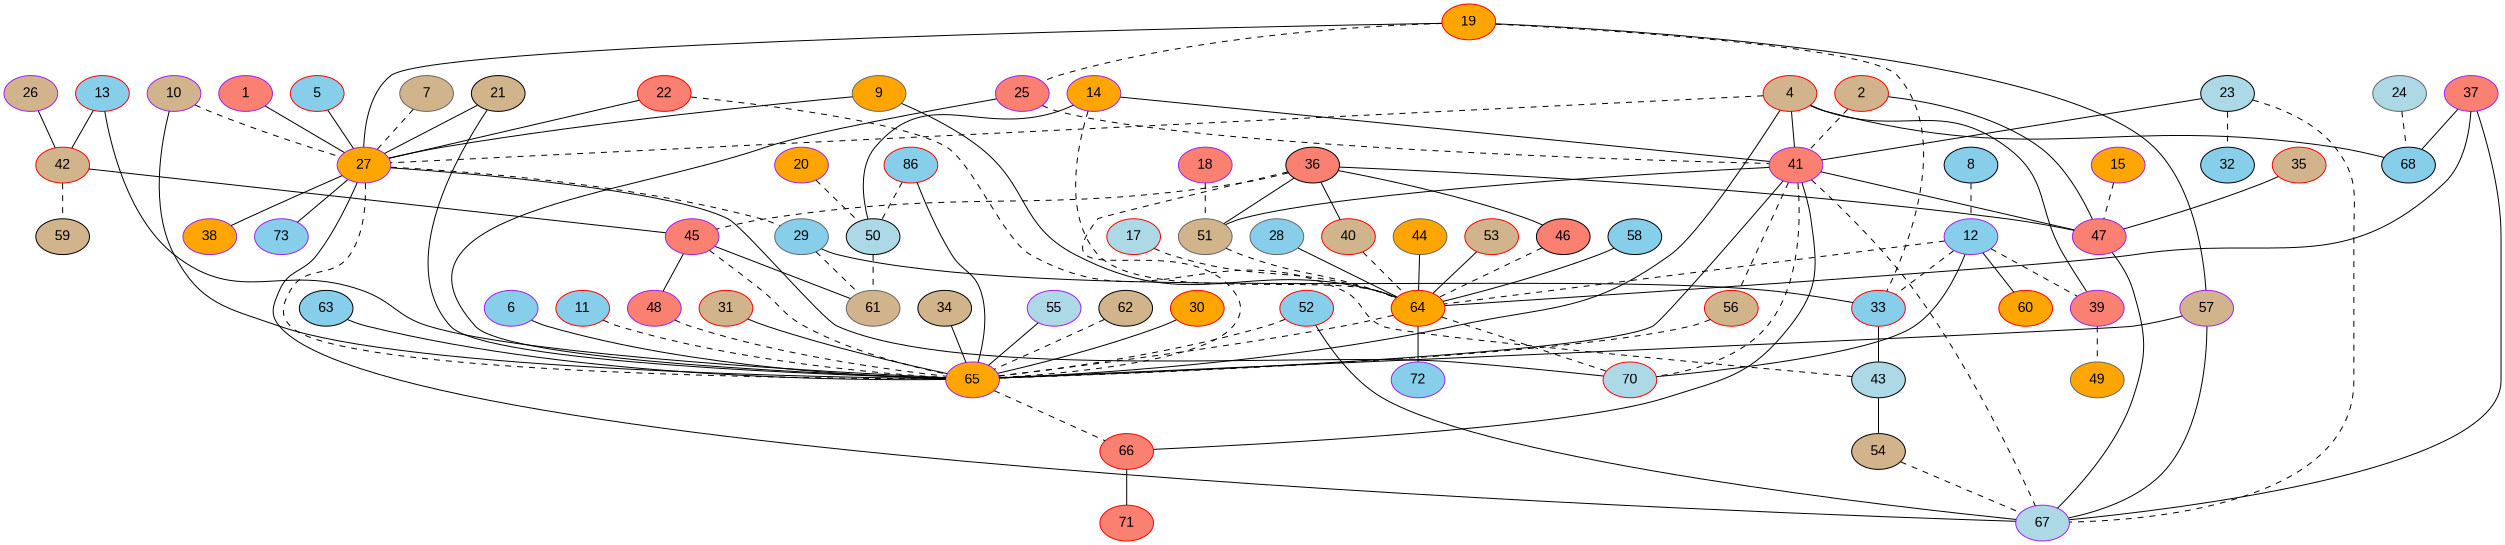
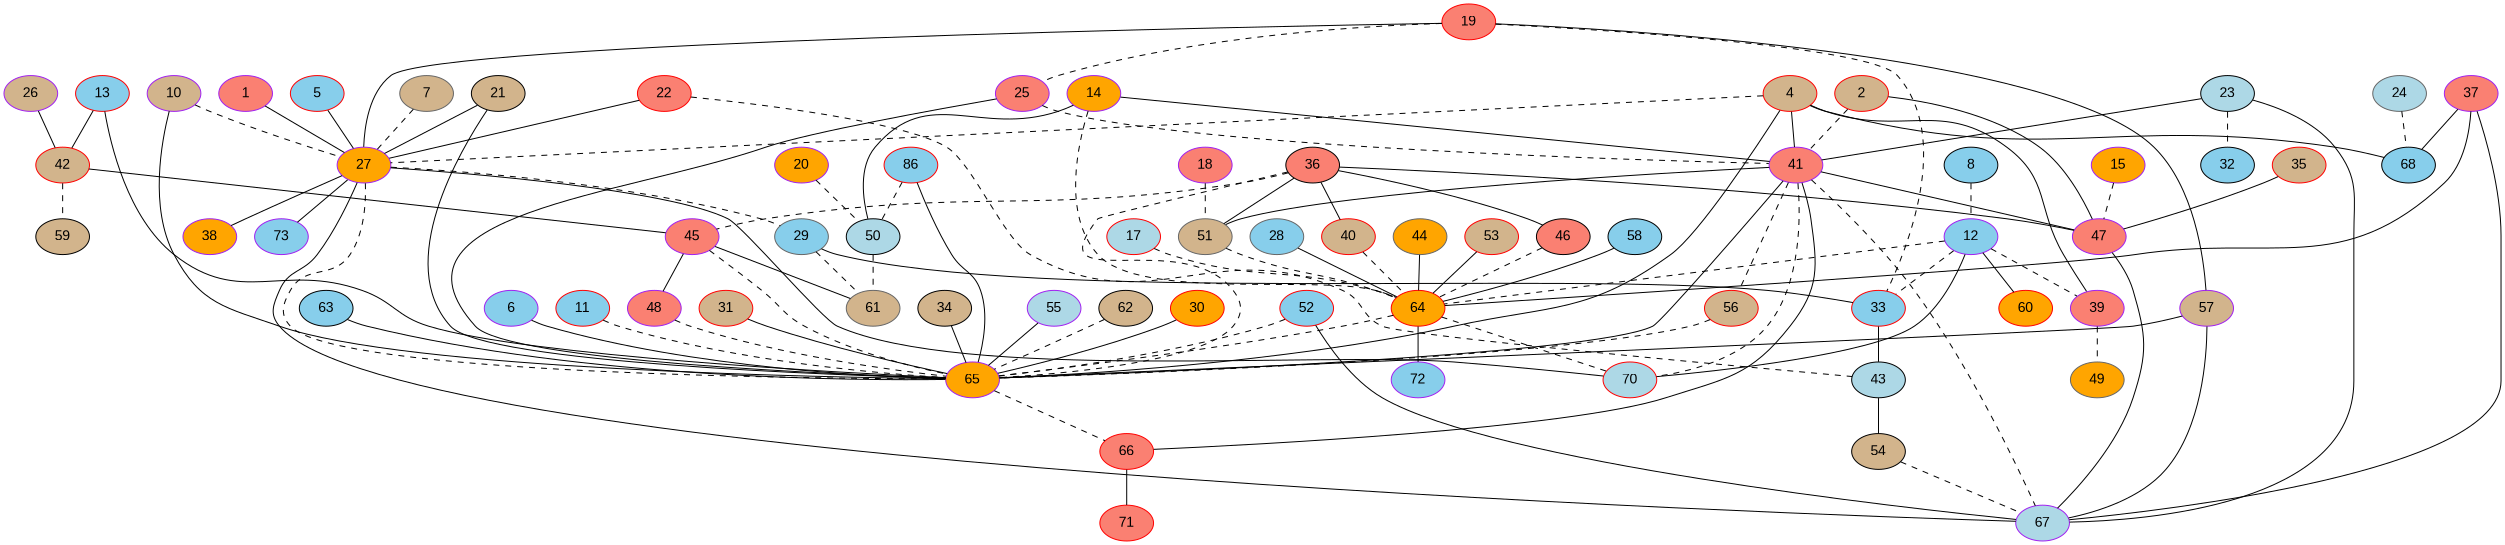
node "19": fillcolor orange -> salmon
node "9": removed
edge "23" -- "67": style dashed -> solid
